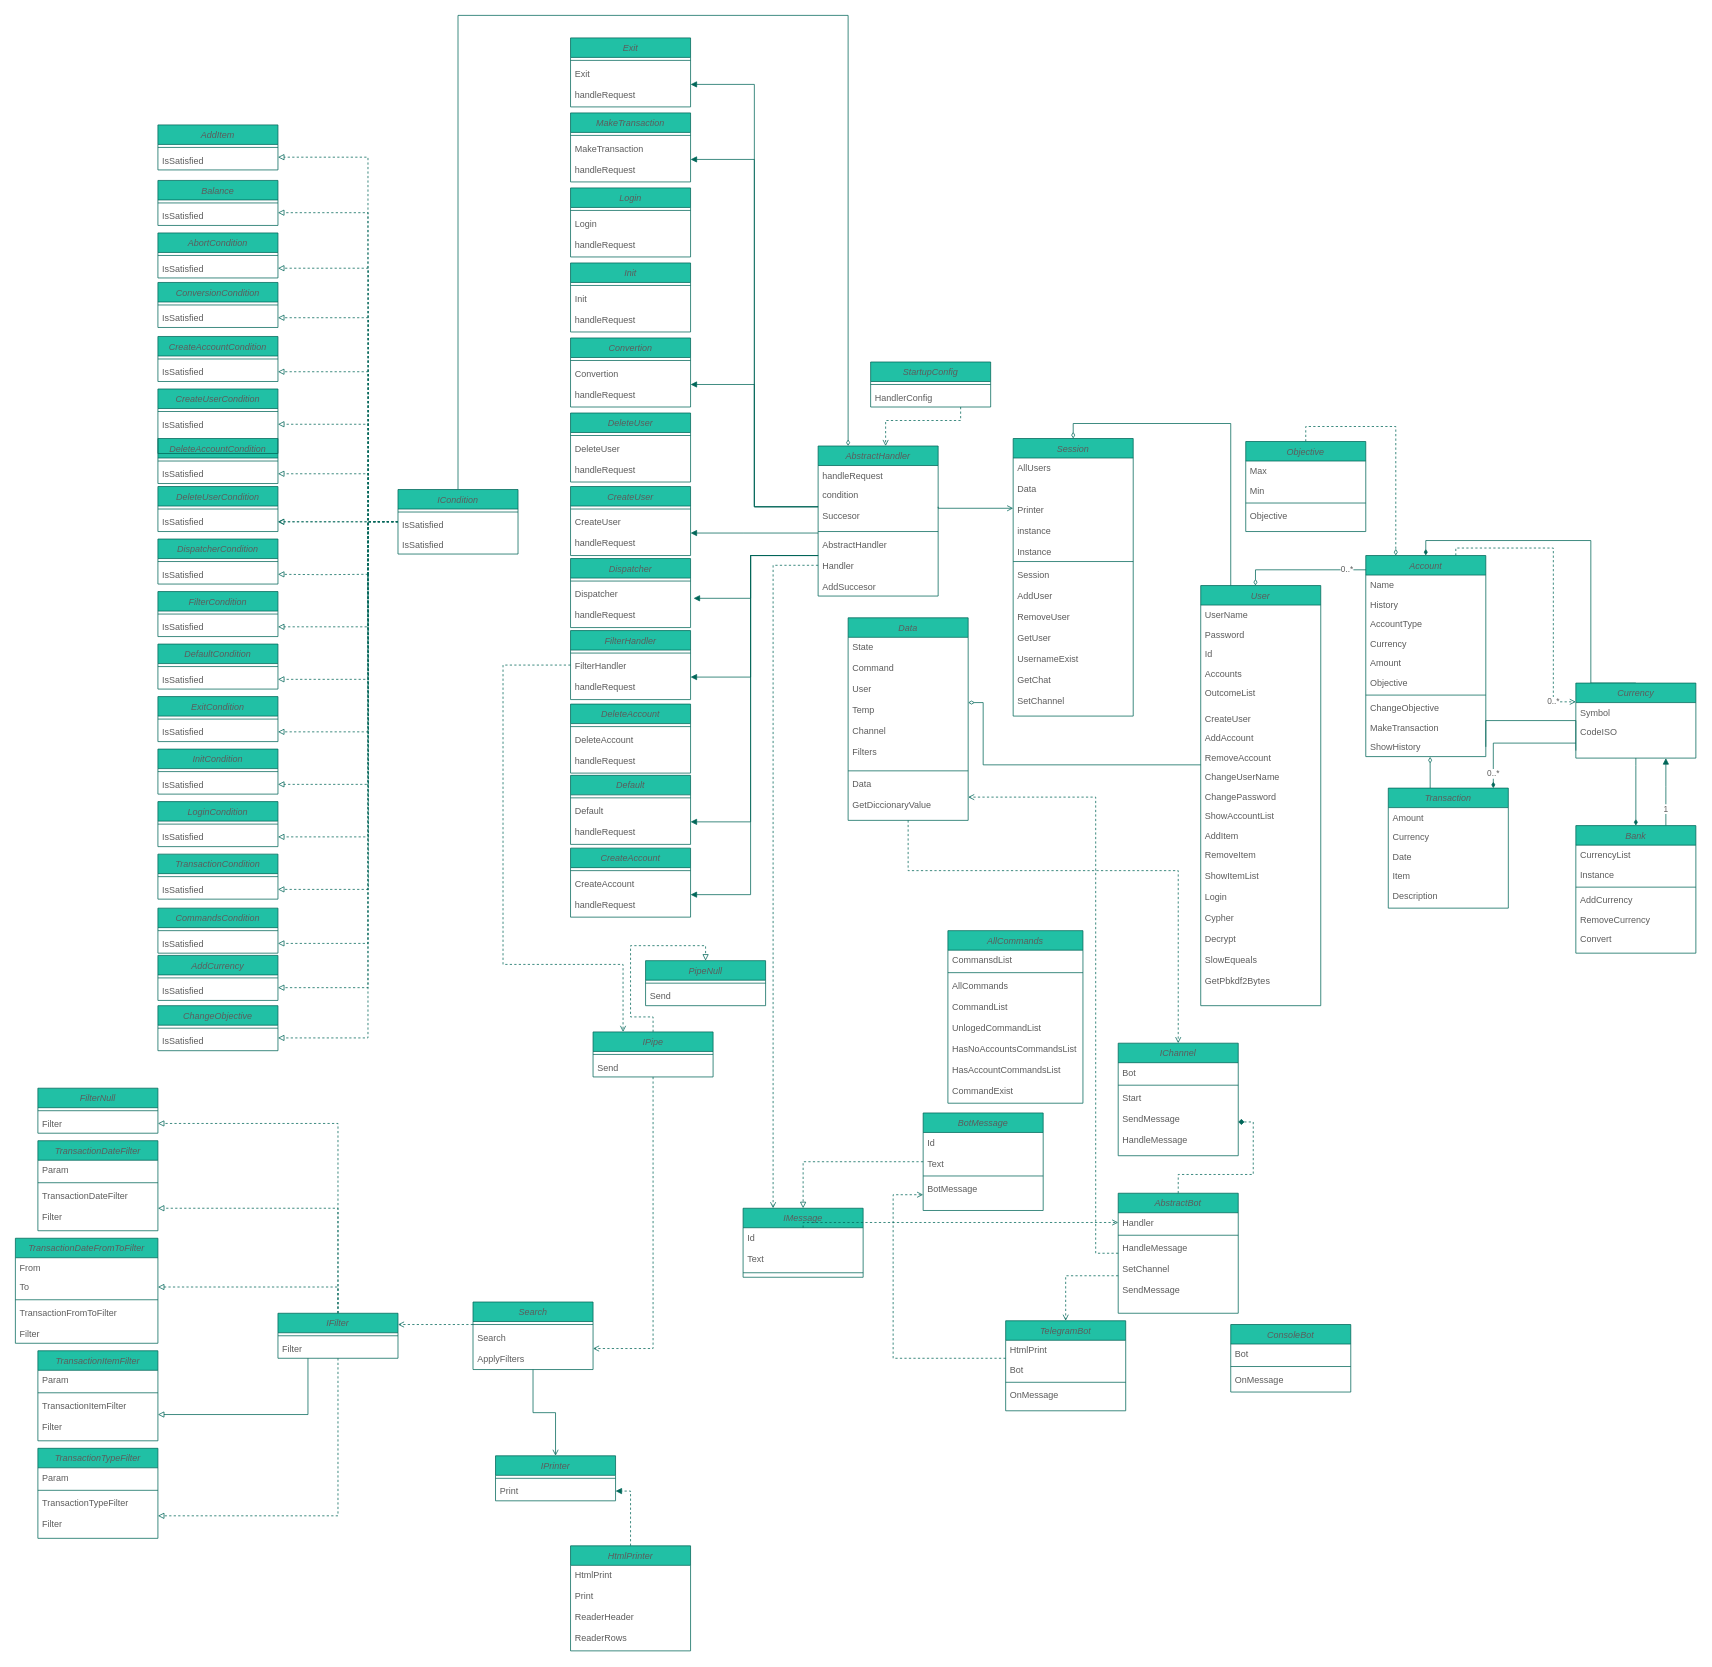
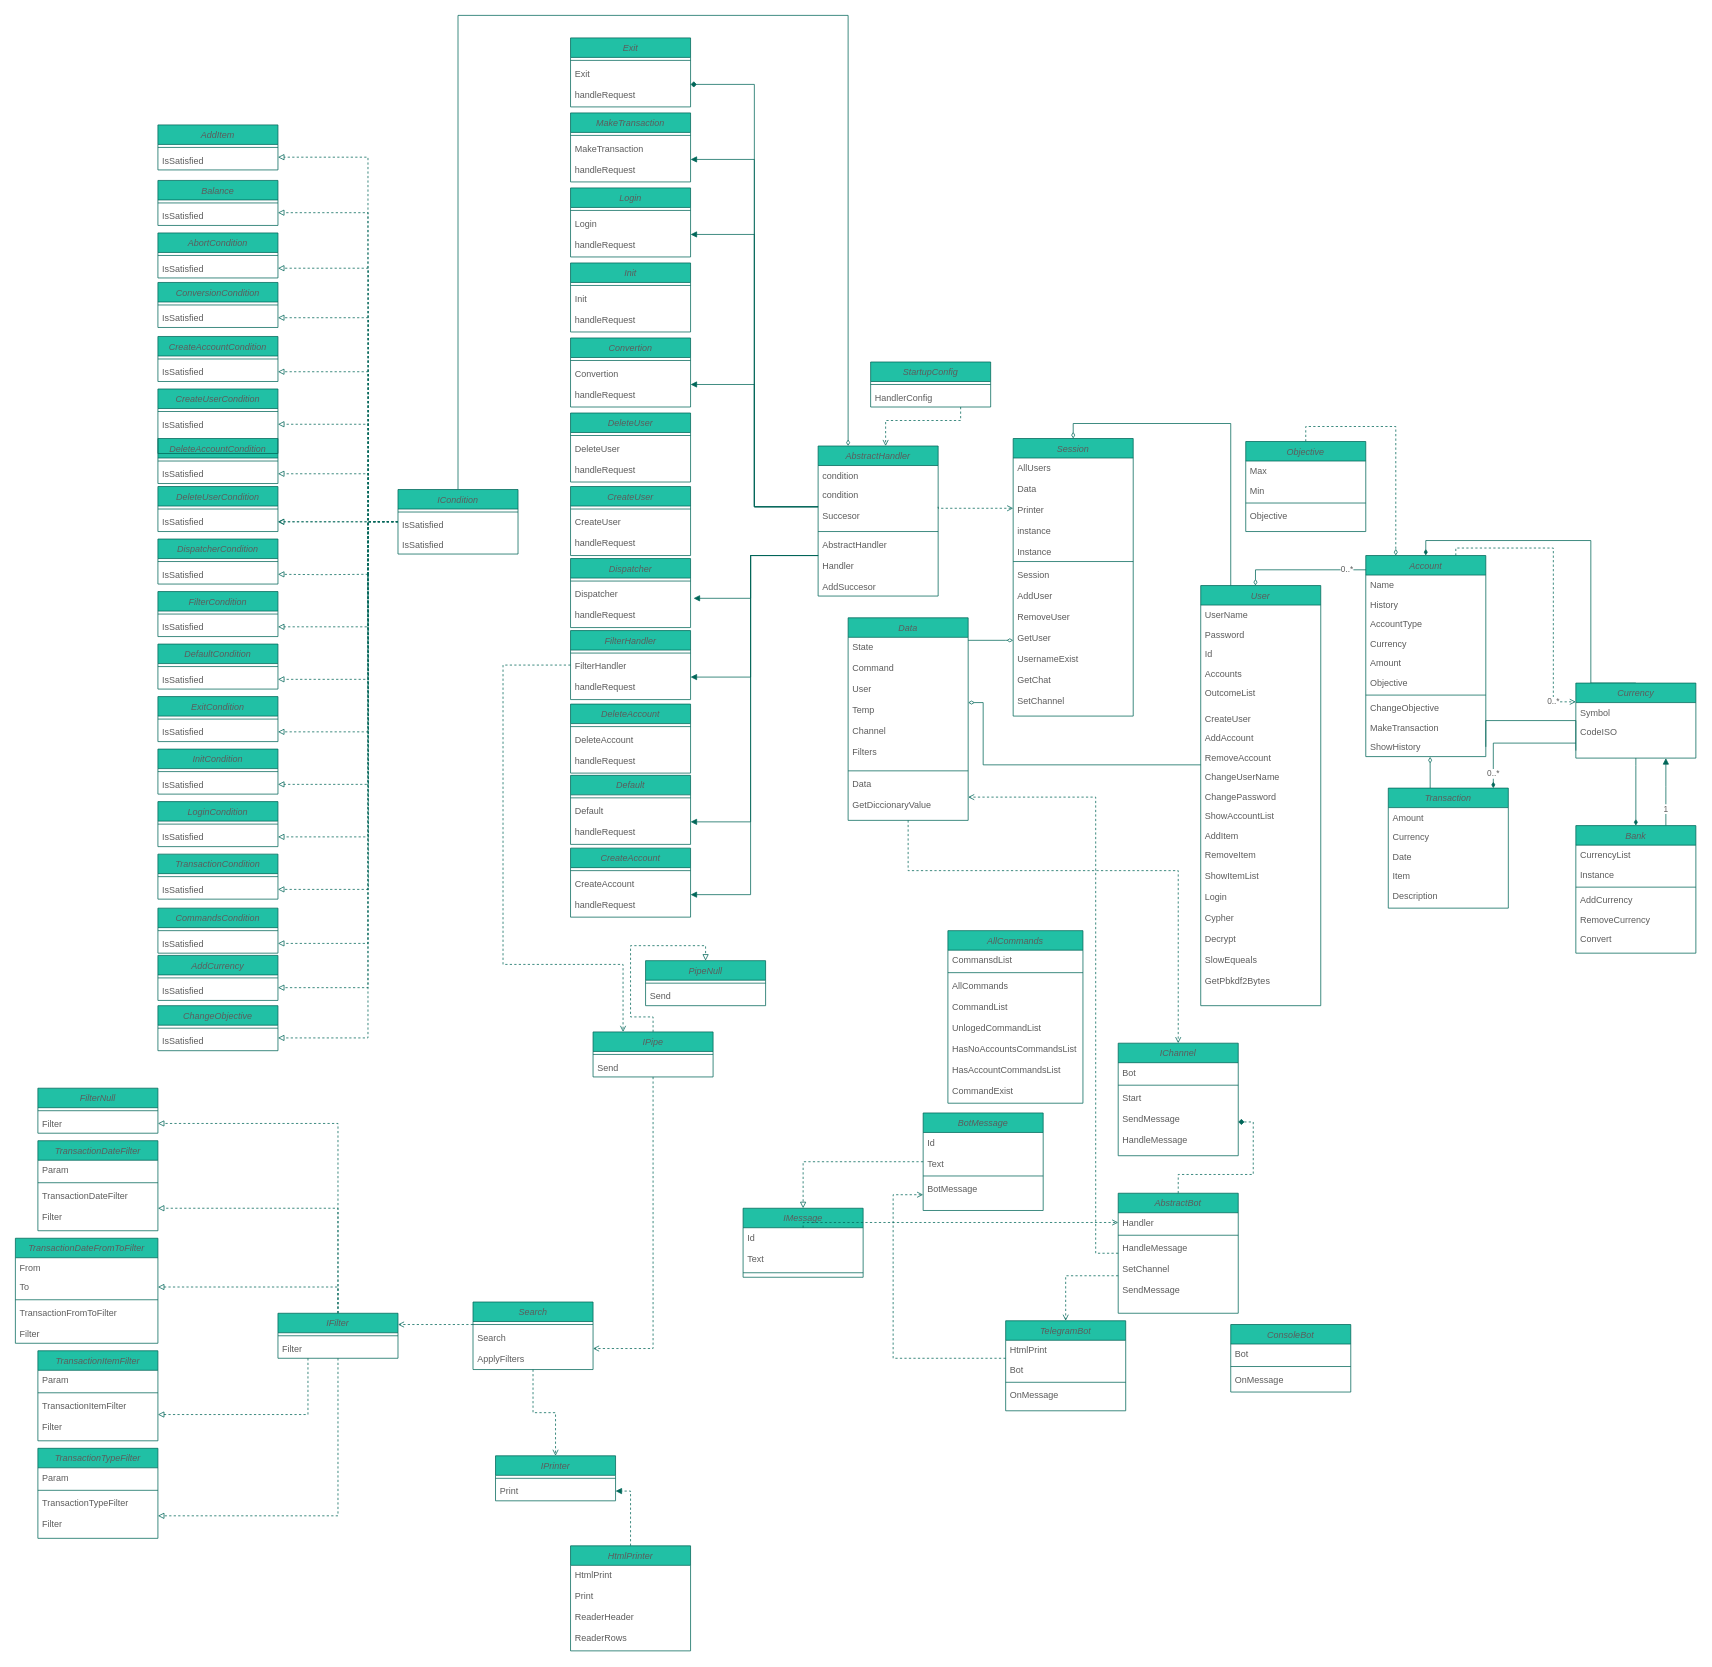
edge "condition Succesor" -> "Exit handleRequest": arrowhead block -> diamond
edge "condition Succesor" -> "Login handleRequest": added
node "handleRequest": label "handleRequest" -> "condition"
edge "condition Succesor" -> "AllUsers Data Printer instance Instance": style solid -> dashed
edge "AbstractHandler" -> "CreateUser handleRequest": removed
edge "Data" -> "Session AddUser RemoveUser GetUser UsernameExist GetChat SetChannel": added
edge "AbstractHandler Handler AddSuccesor" -> "IMessage": removed
edge "Search" -> "IPrinter": style solid -> dashed
edge "IFilter" -> "TransactionItemFilter Filter": style solid -> dashed
